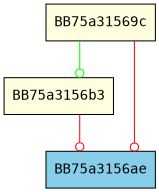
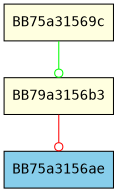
edge "BB75a31569c" -> "BB75a3156ae": removed
node "BB75a3156b3": label "BB75a3156b3" -> "BB79a3156b3"
